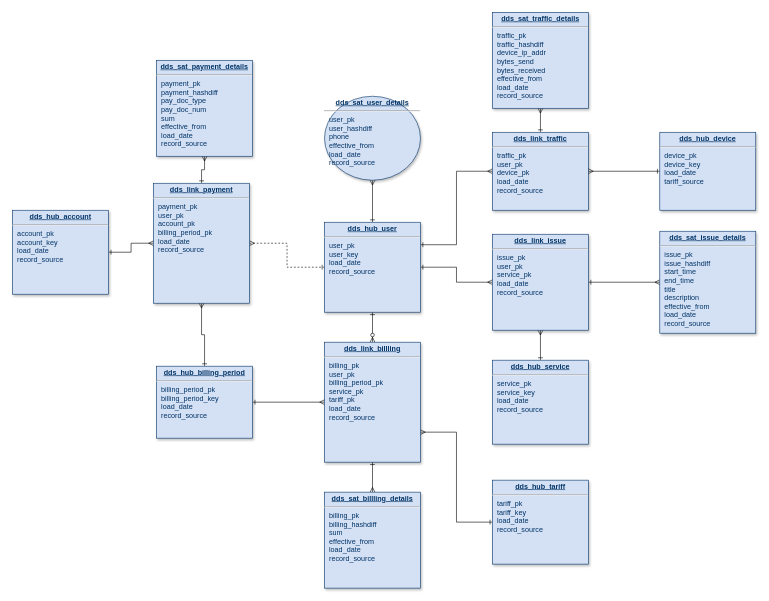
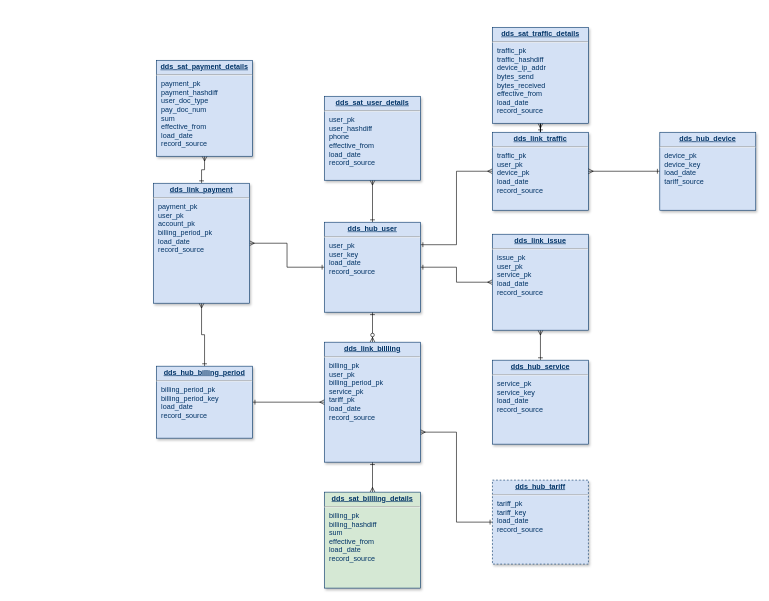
node "dds_sat_traffic_details traffic_pk traffic_hashdiff device_ip_addr bytes_send bytes_received effective_from load_date record_source": moved (540, 60) -> (540, 75)
node "dds_sat_payment_details payment_pk payment_hashdiff pay_doc_type pay_doc_num sum effective_from load_date record_source": label "dds_sat_payment_details payment_pk payment_hashdiff pay_doc_type pay_doc_num sum effective_from load_date record_source" -> "dds_sat_payment_details payment_pk payment_hashdiff user_doc_type pay_doc_num sum effective_from load_date record_source"
node "dds_sat_user_details user_pk user_hashdiff phone effective_from load_date record_source": shape ellipse -> rectangle
edge "dds_link_payment payment_pk user_pk account_pk billing_period_pk load_date record_source" -- "dds_hub_account account_pk account_key load_date record_source": removed
node "dds_hub_account account_pk account_key load_date record_source": removed
edge "dds_link_payment payment_pk user_pk account_pk billing_period_pk load_date record_source" -- "dds_hub_user user_pk user_key load_date record_source": style dashed -> solid
edge "dds_link_issue issue_pk user_pk service_pk load_date record_source" -- "dds_sat_issue_details issue_pk issue_hashdiff start_time end_time title description effective_from load_date record_source": removed
node "dds_sat_issue_details issue_pk issue_hashdiff start_time end_time title description effective_from load_date record_source": removed
node "dds_hub_tariff tariff_pk tariff_key load_date record_source": style solid -> dashed
node "dds_sat_billling_details billing_pk billing_hashdiff sum effective_from load_date record_source": fillcolor #d4e1f5 -> #d5e8d4
